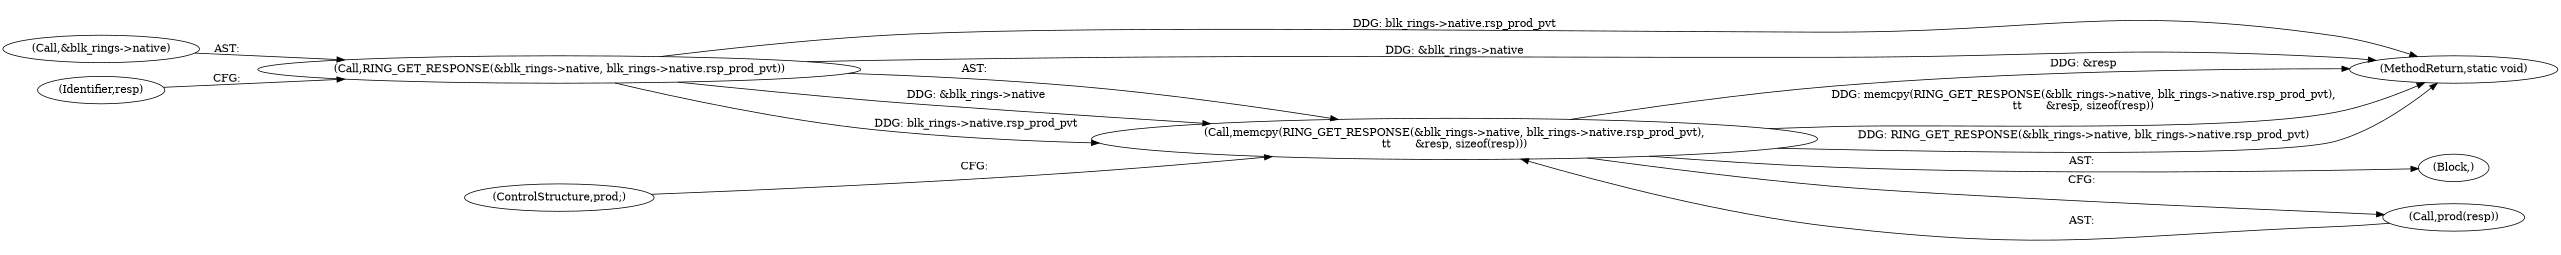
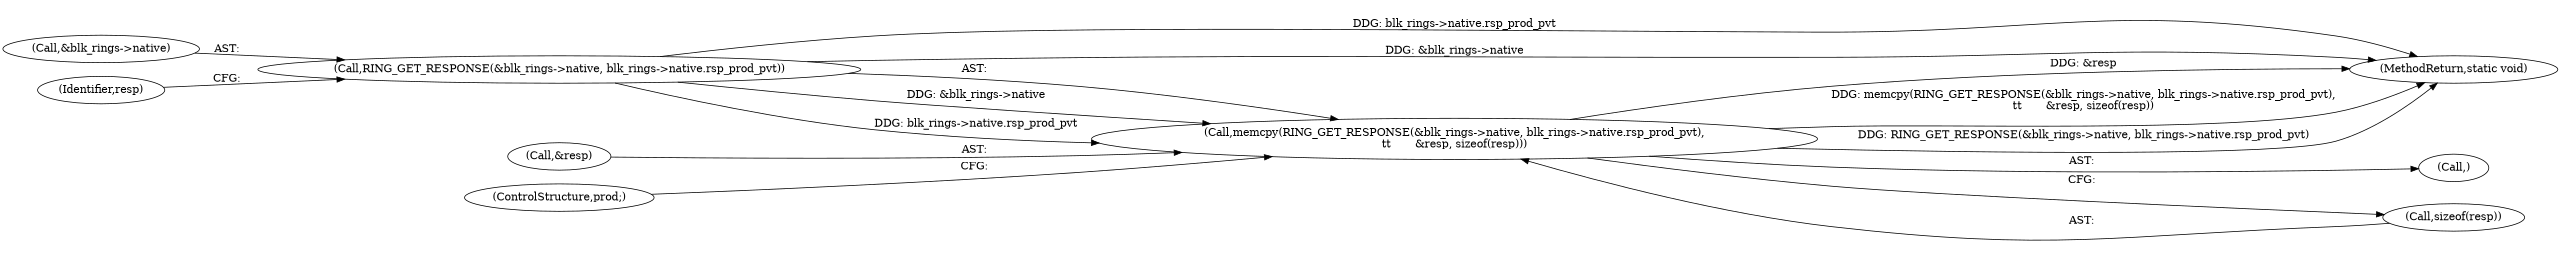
node "(Call,&resp)": added
node "(Block,)": label "(Block,)" -> "(Call,)"
node "(Call,prod(resp))": label "(Call,prod(resp))" -> "(Call,sizeof(resp))"
